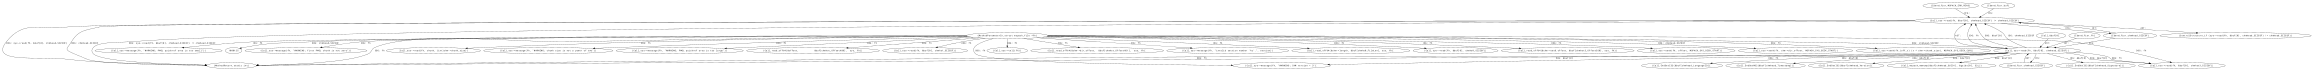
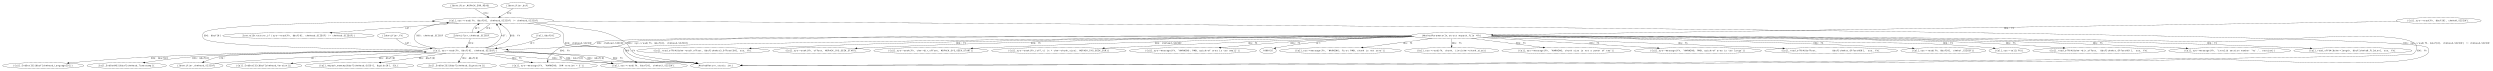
edge "(MethodParameterIn,struct mspack_file *fh)" -> "(Call,sys->read(fh, &buf[0], chmhs0_SIZEOF))": reversed
edge "(MethodParameterIn,struct mspack_file *fh)" -> "1000125": label "DDG: chmhead_SIZEOF" -> "AST: "
